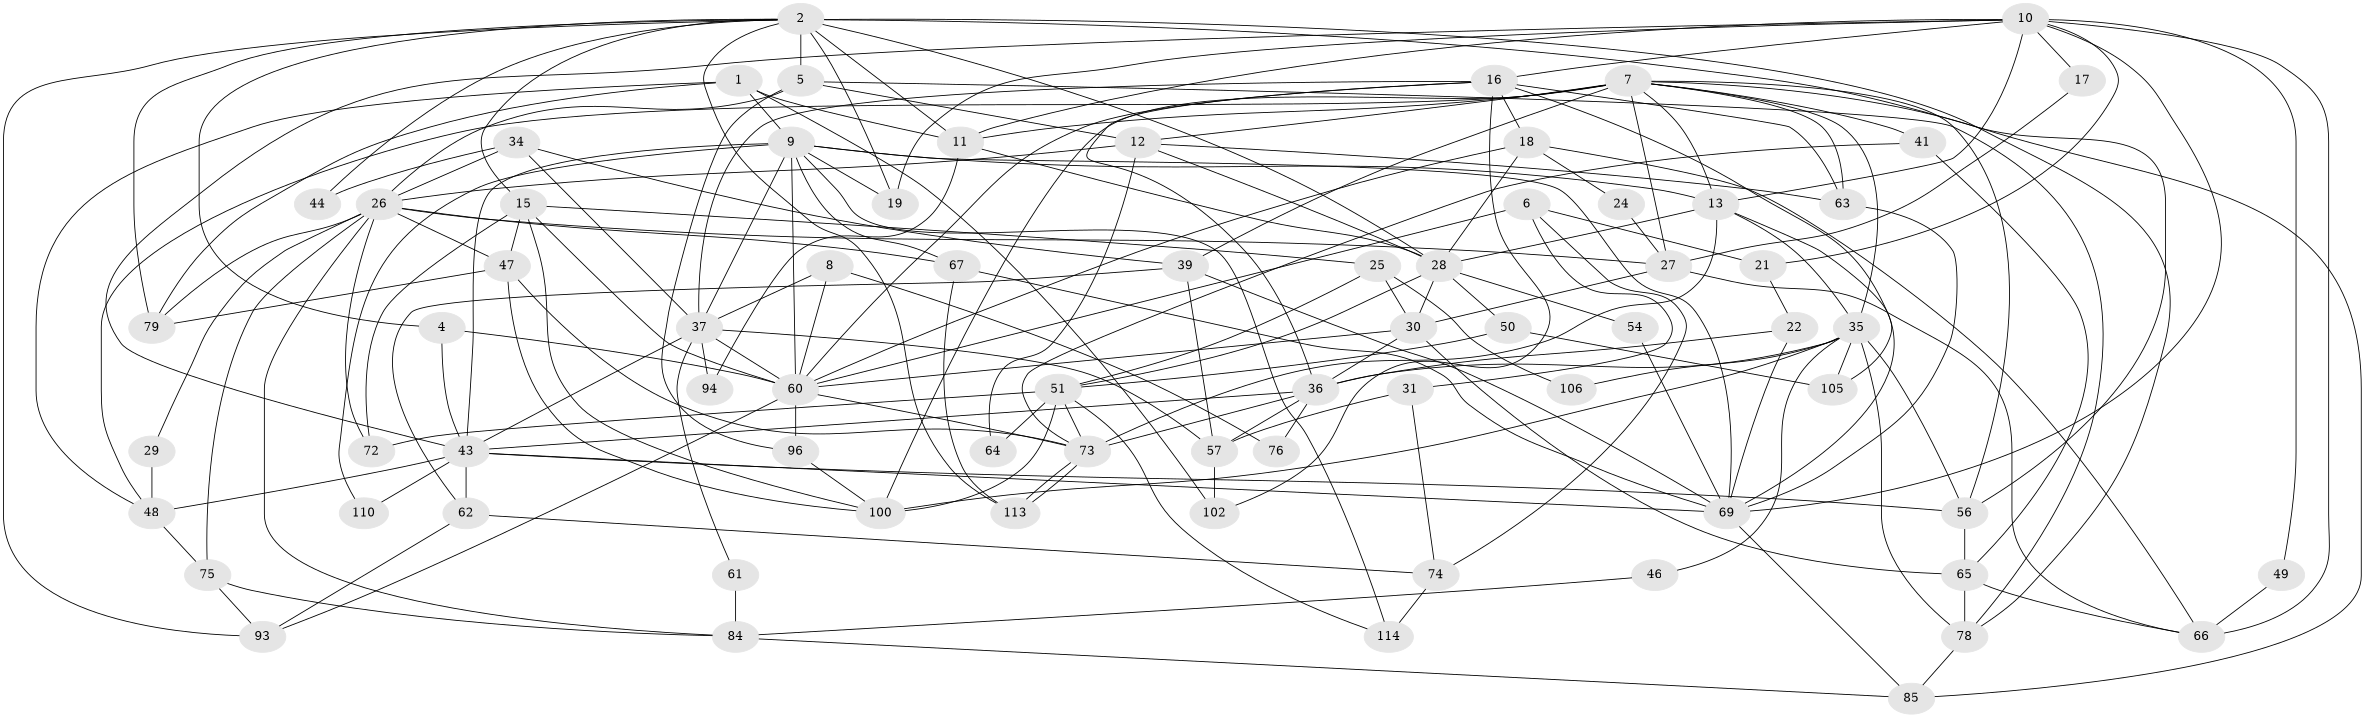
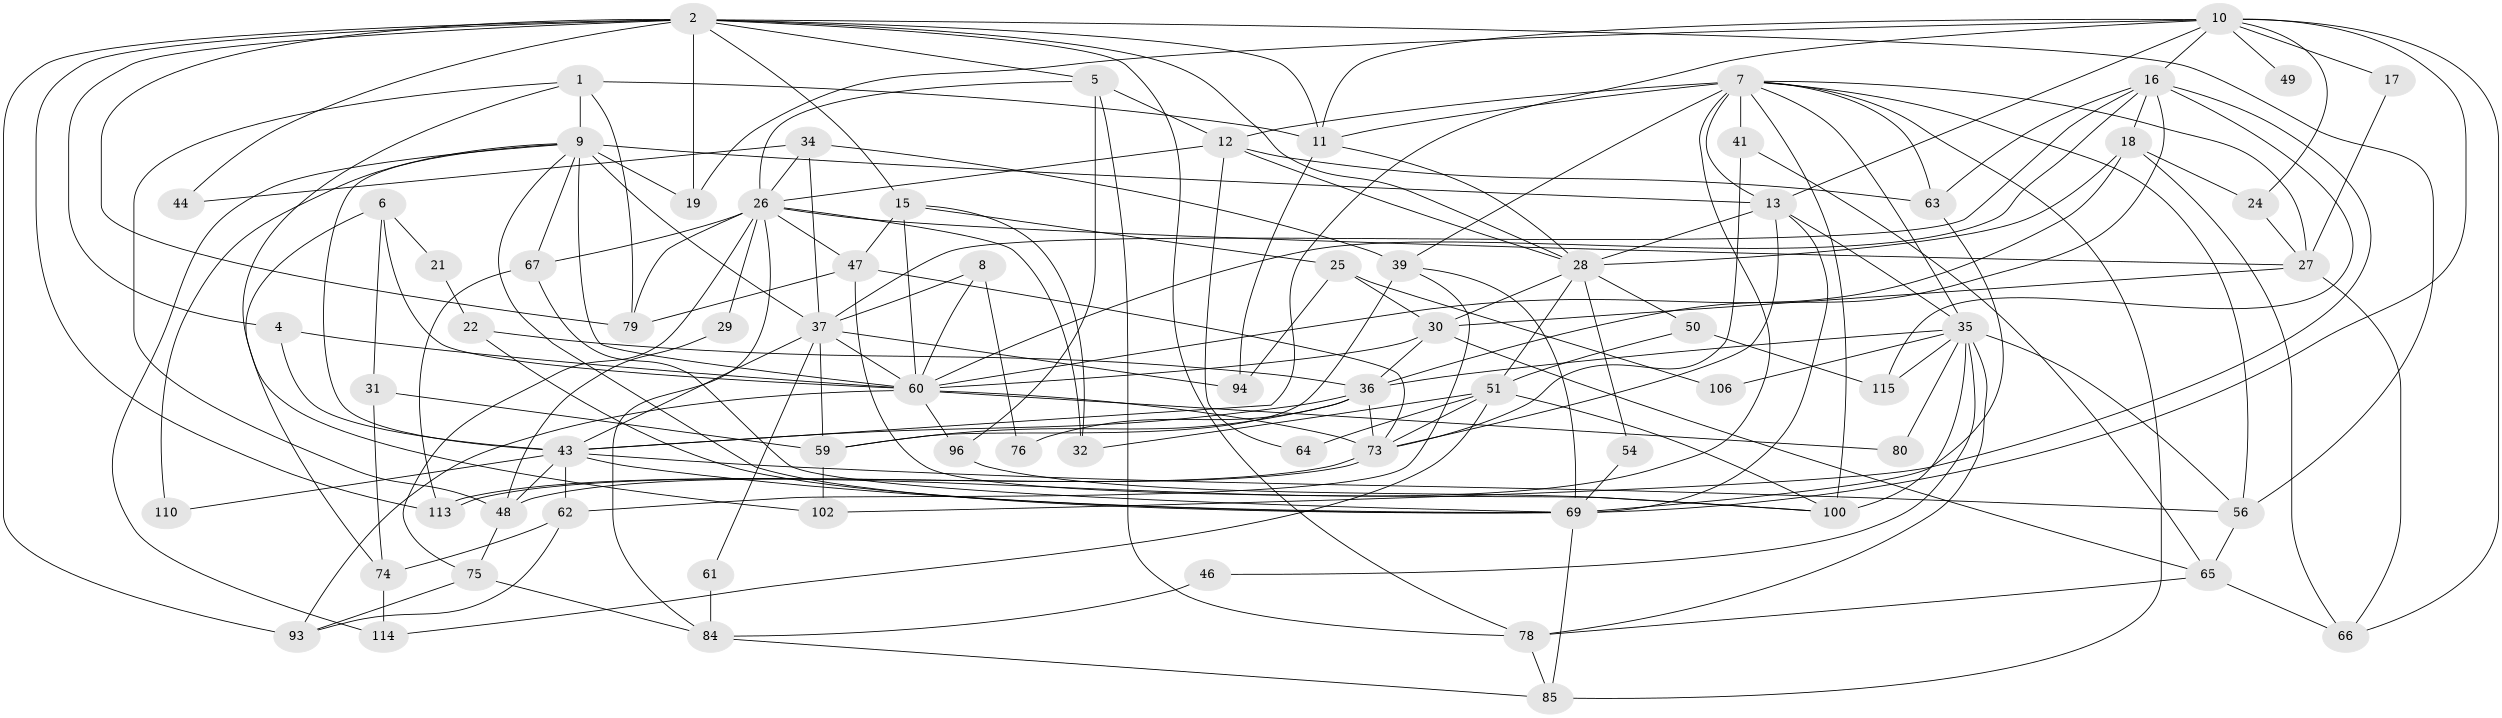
edge "10" -- "21": now "10" -- "24"
edge "25" -- "51": now "25" -- "94"
node "105": label "105" -> "115"
edge "15" -- "100": removed
node "72": label "72" -> "32"
node "57": label "57" -> "59"
node "80": added
edge "49" -- "66": removed
